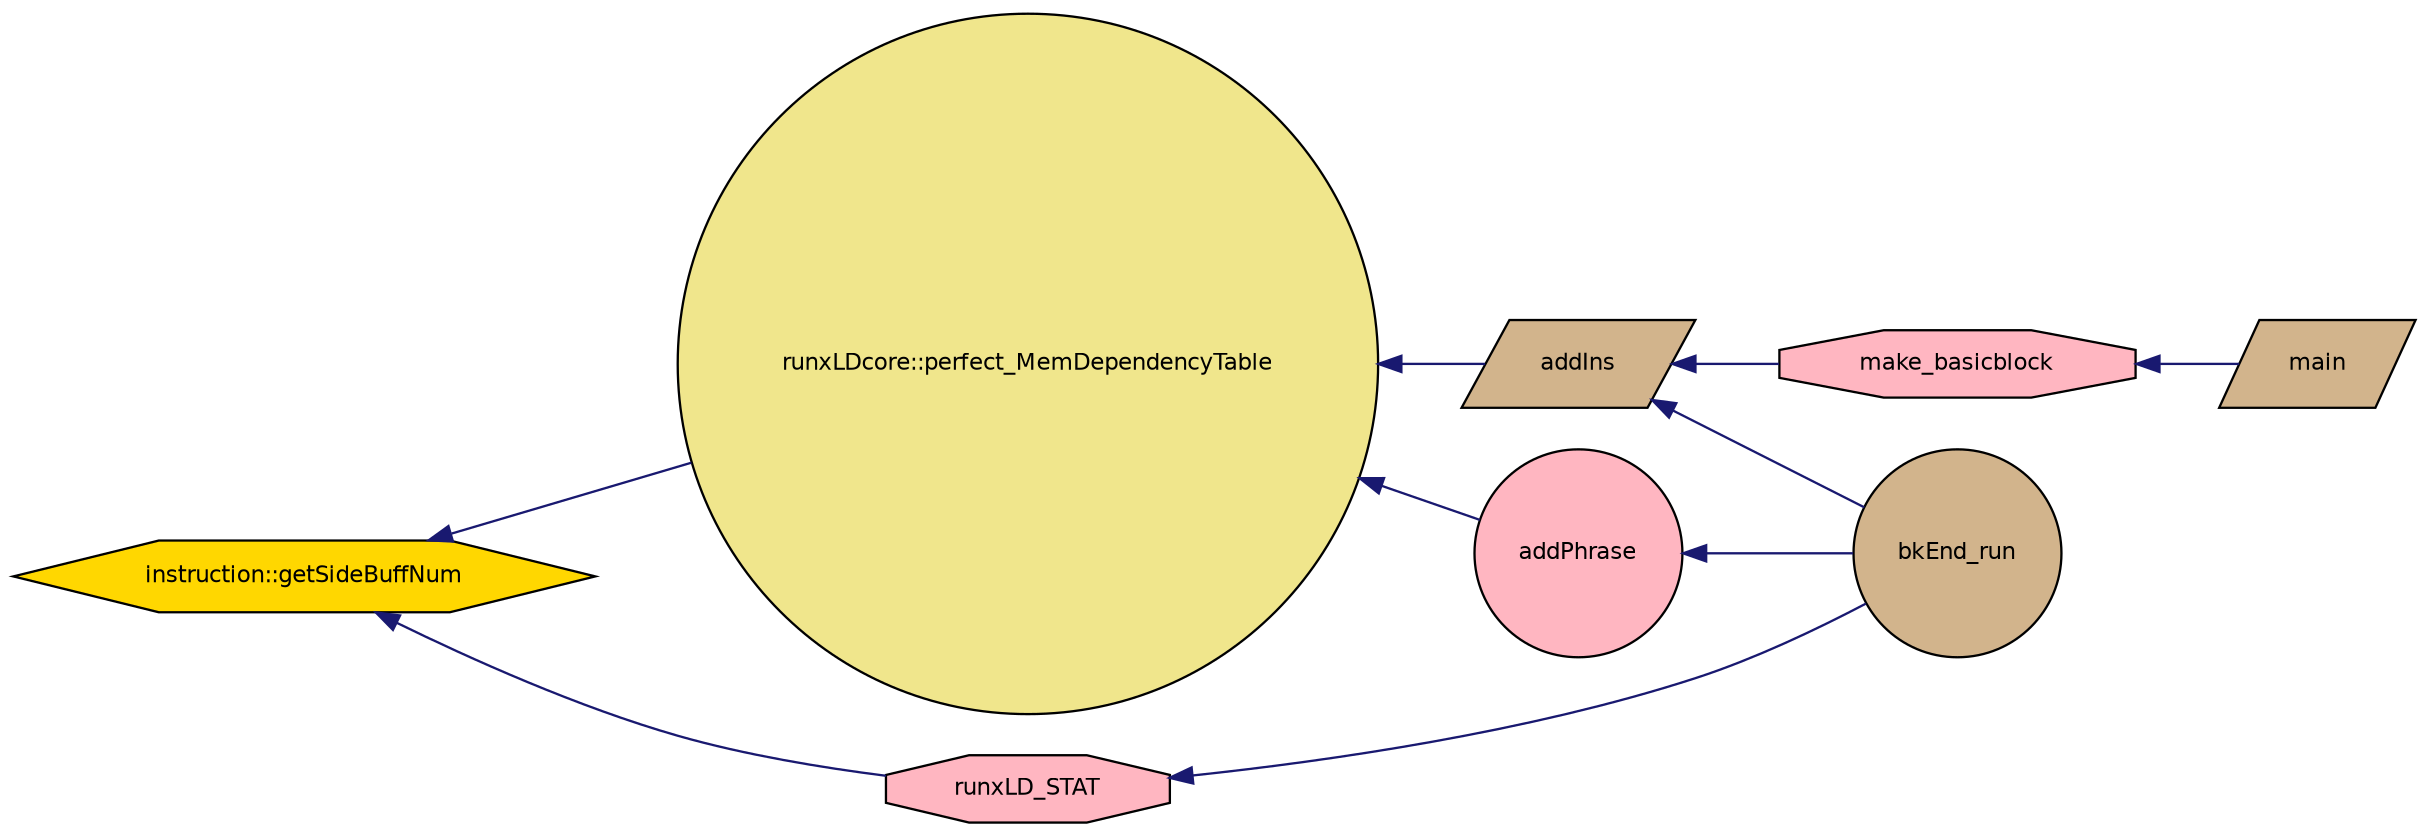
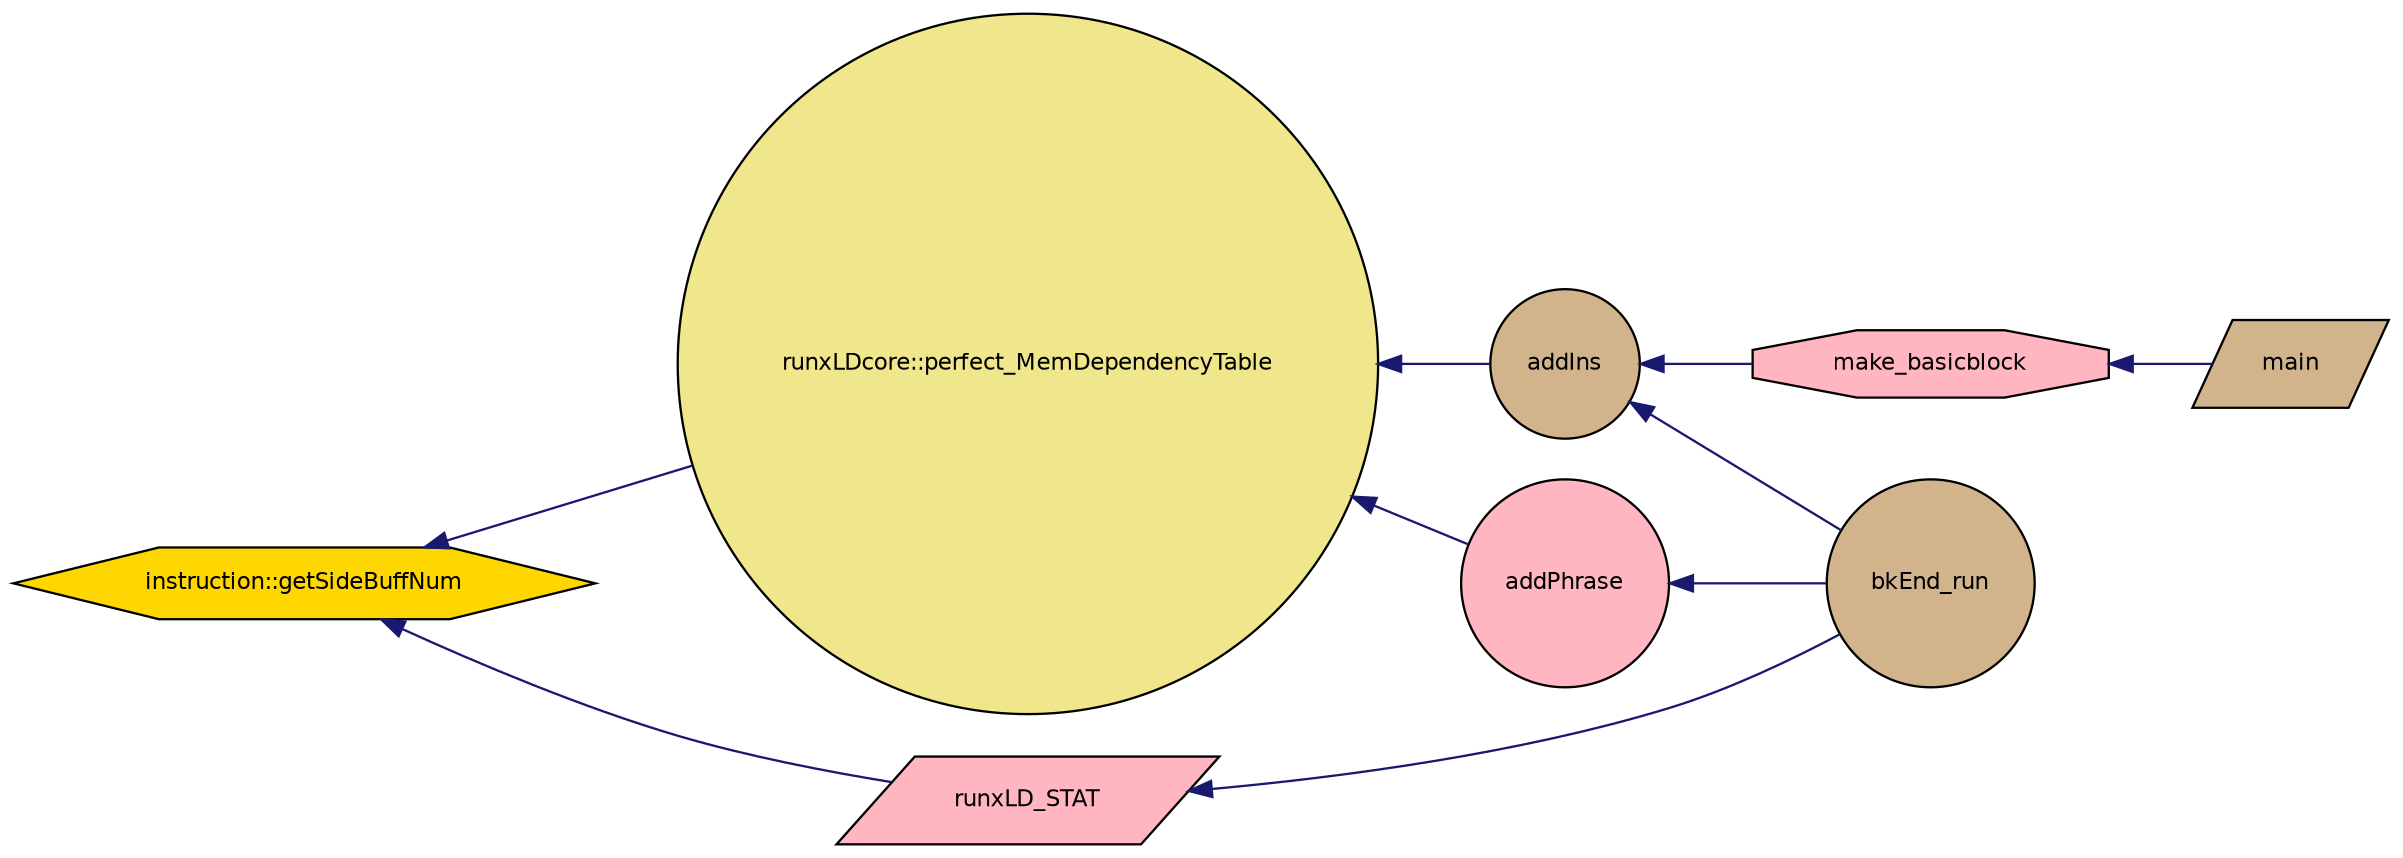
node "addIns": shape parallelogram -> circle
node "runxLD_STAT": shape octagon -> parallelogram
